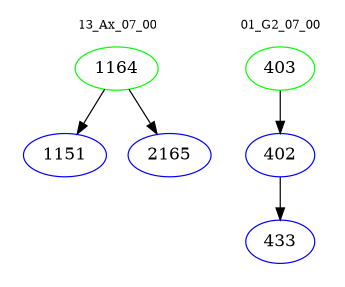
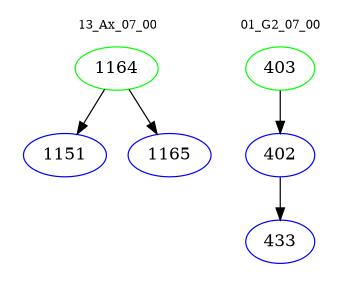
node "2165": label "2165" -> "1165"
